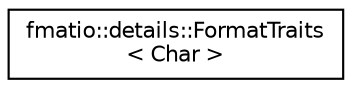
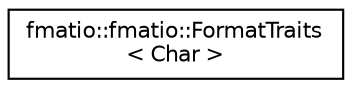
node "fmatio::details::FormatTraits < Char >": label "fmatio::details::FormatTraits < Char >" -> "fmatio::fmatio::FormatTraits < Char >"
